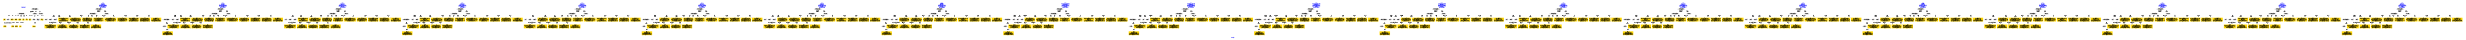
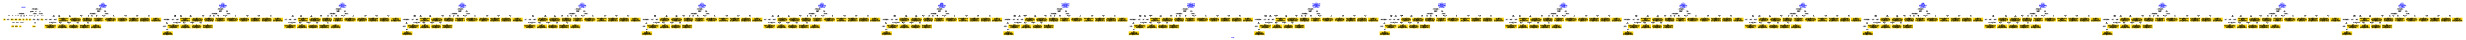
node "nationality": removed
